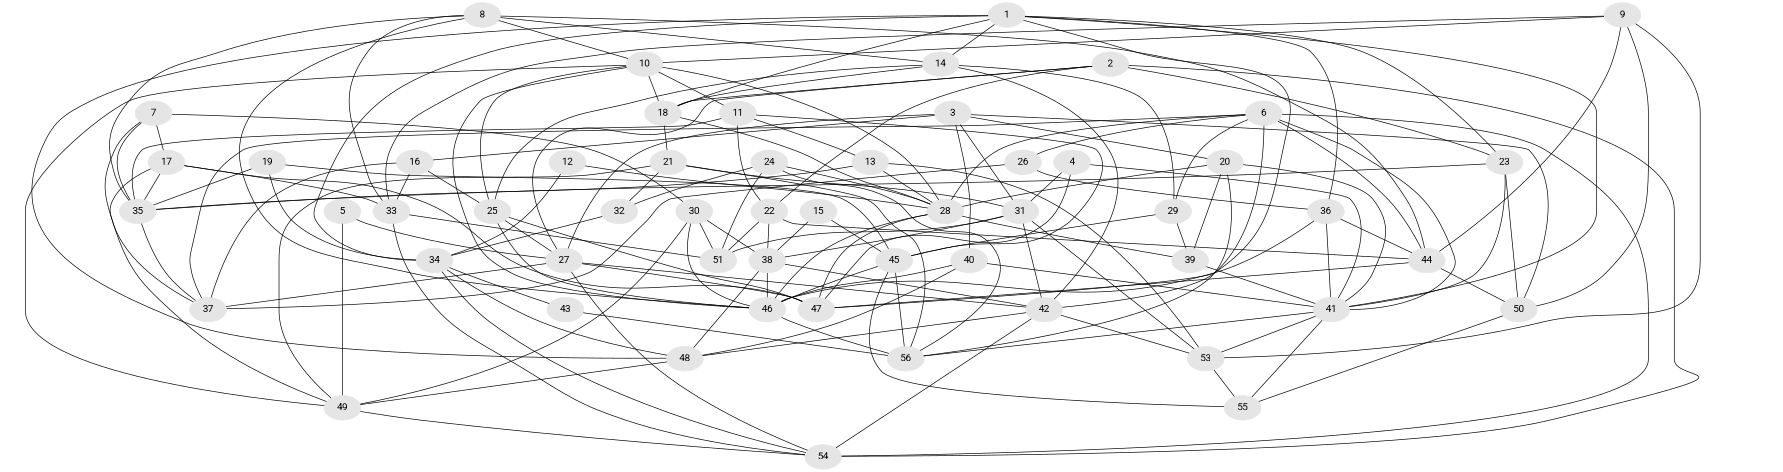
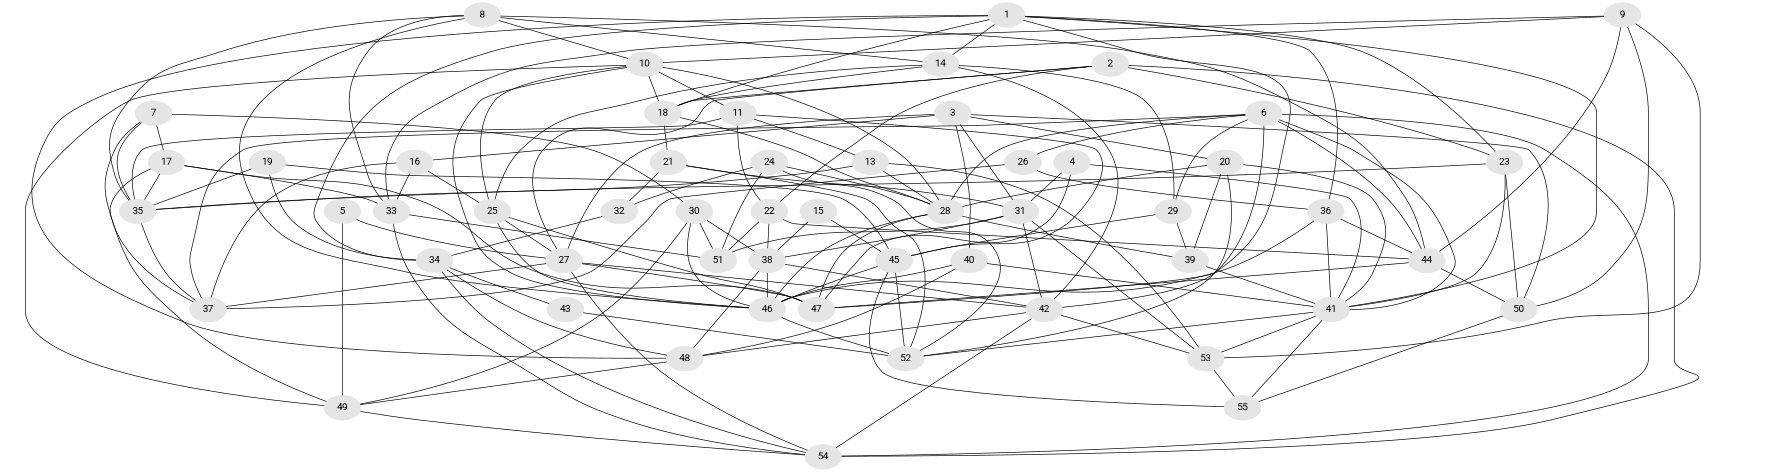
node "12": removed
edge "21" -- "49": removed
node "56": label "56" -> "52"
